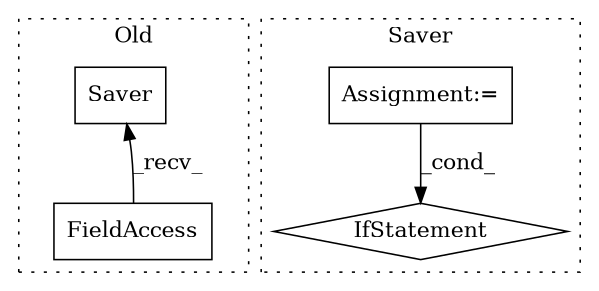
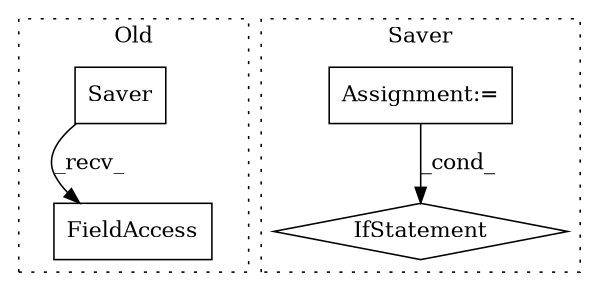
edge "FieldAccess" -> "Saver": reversed
